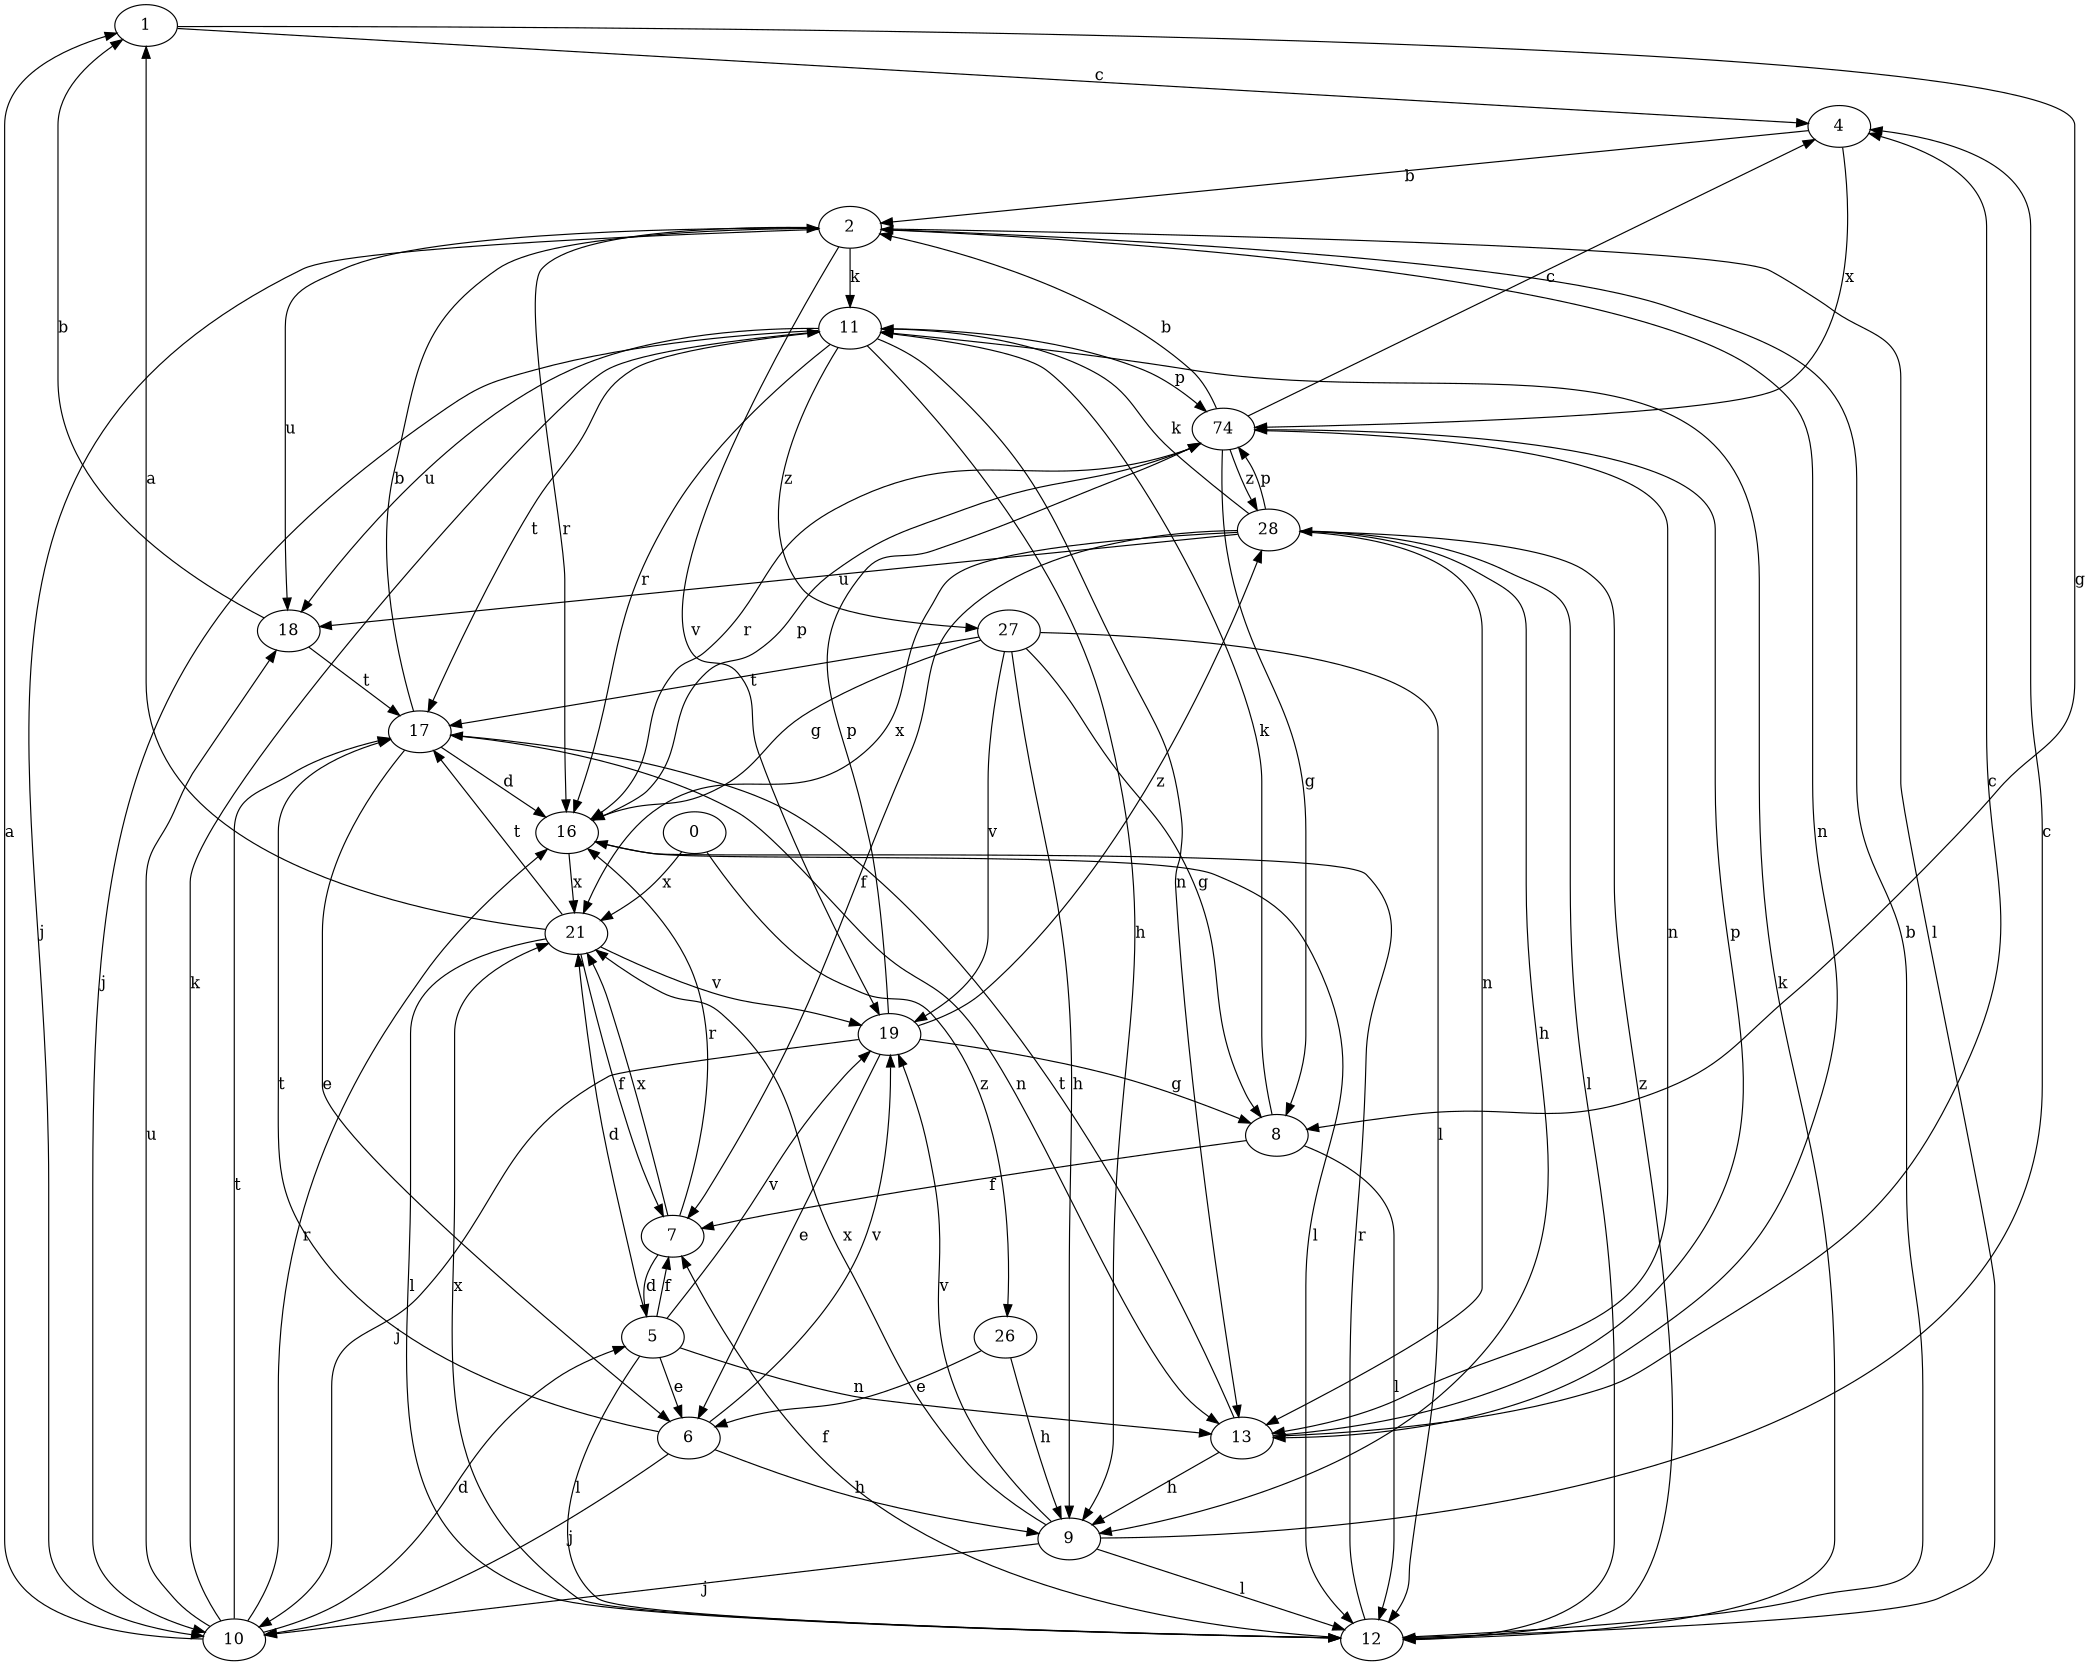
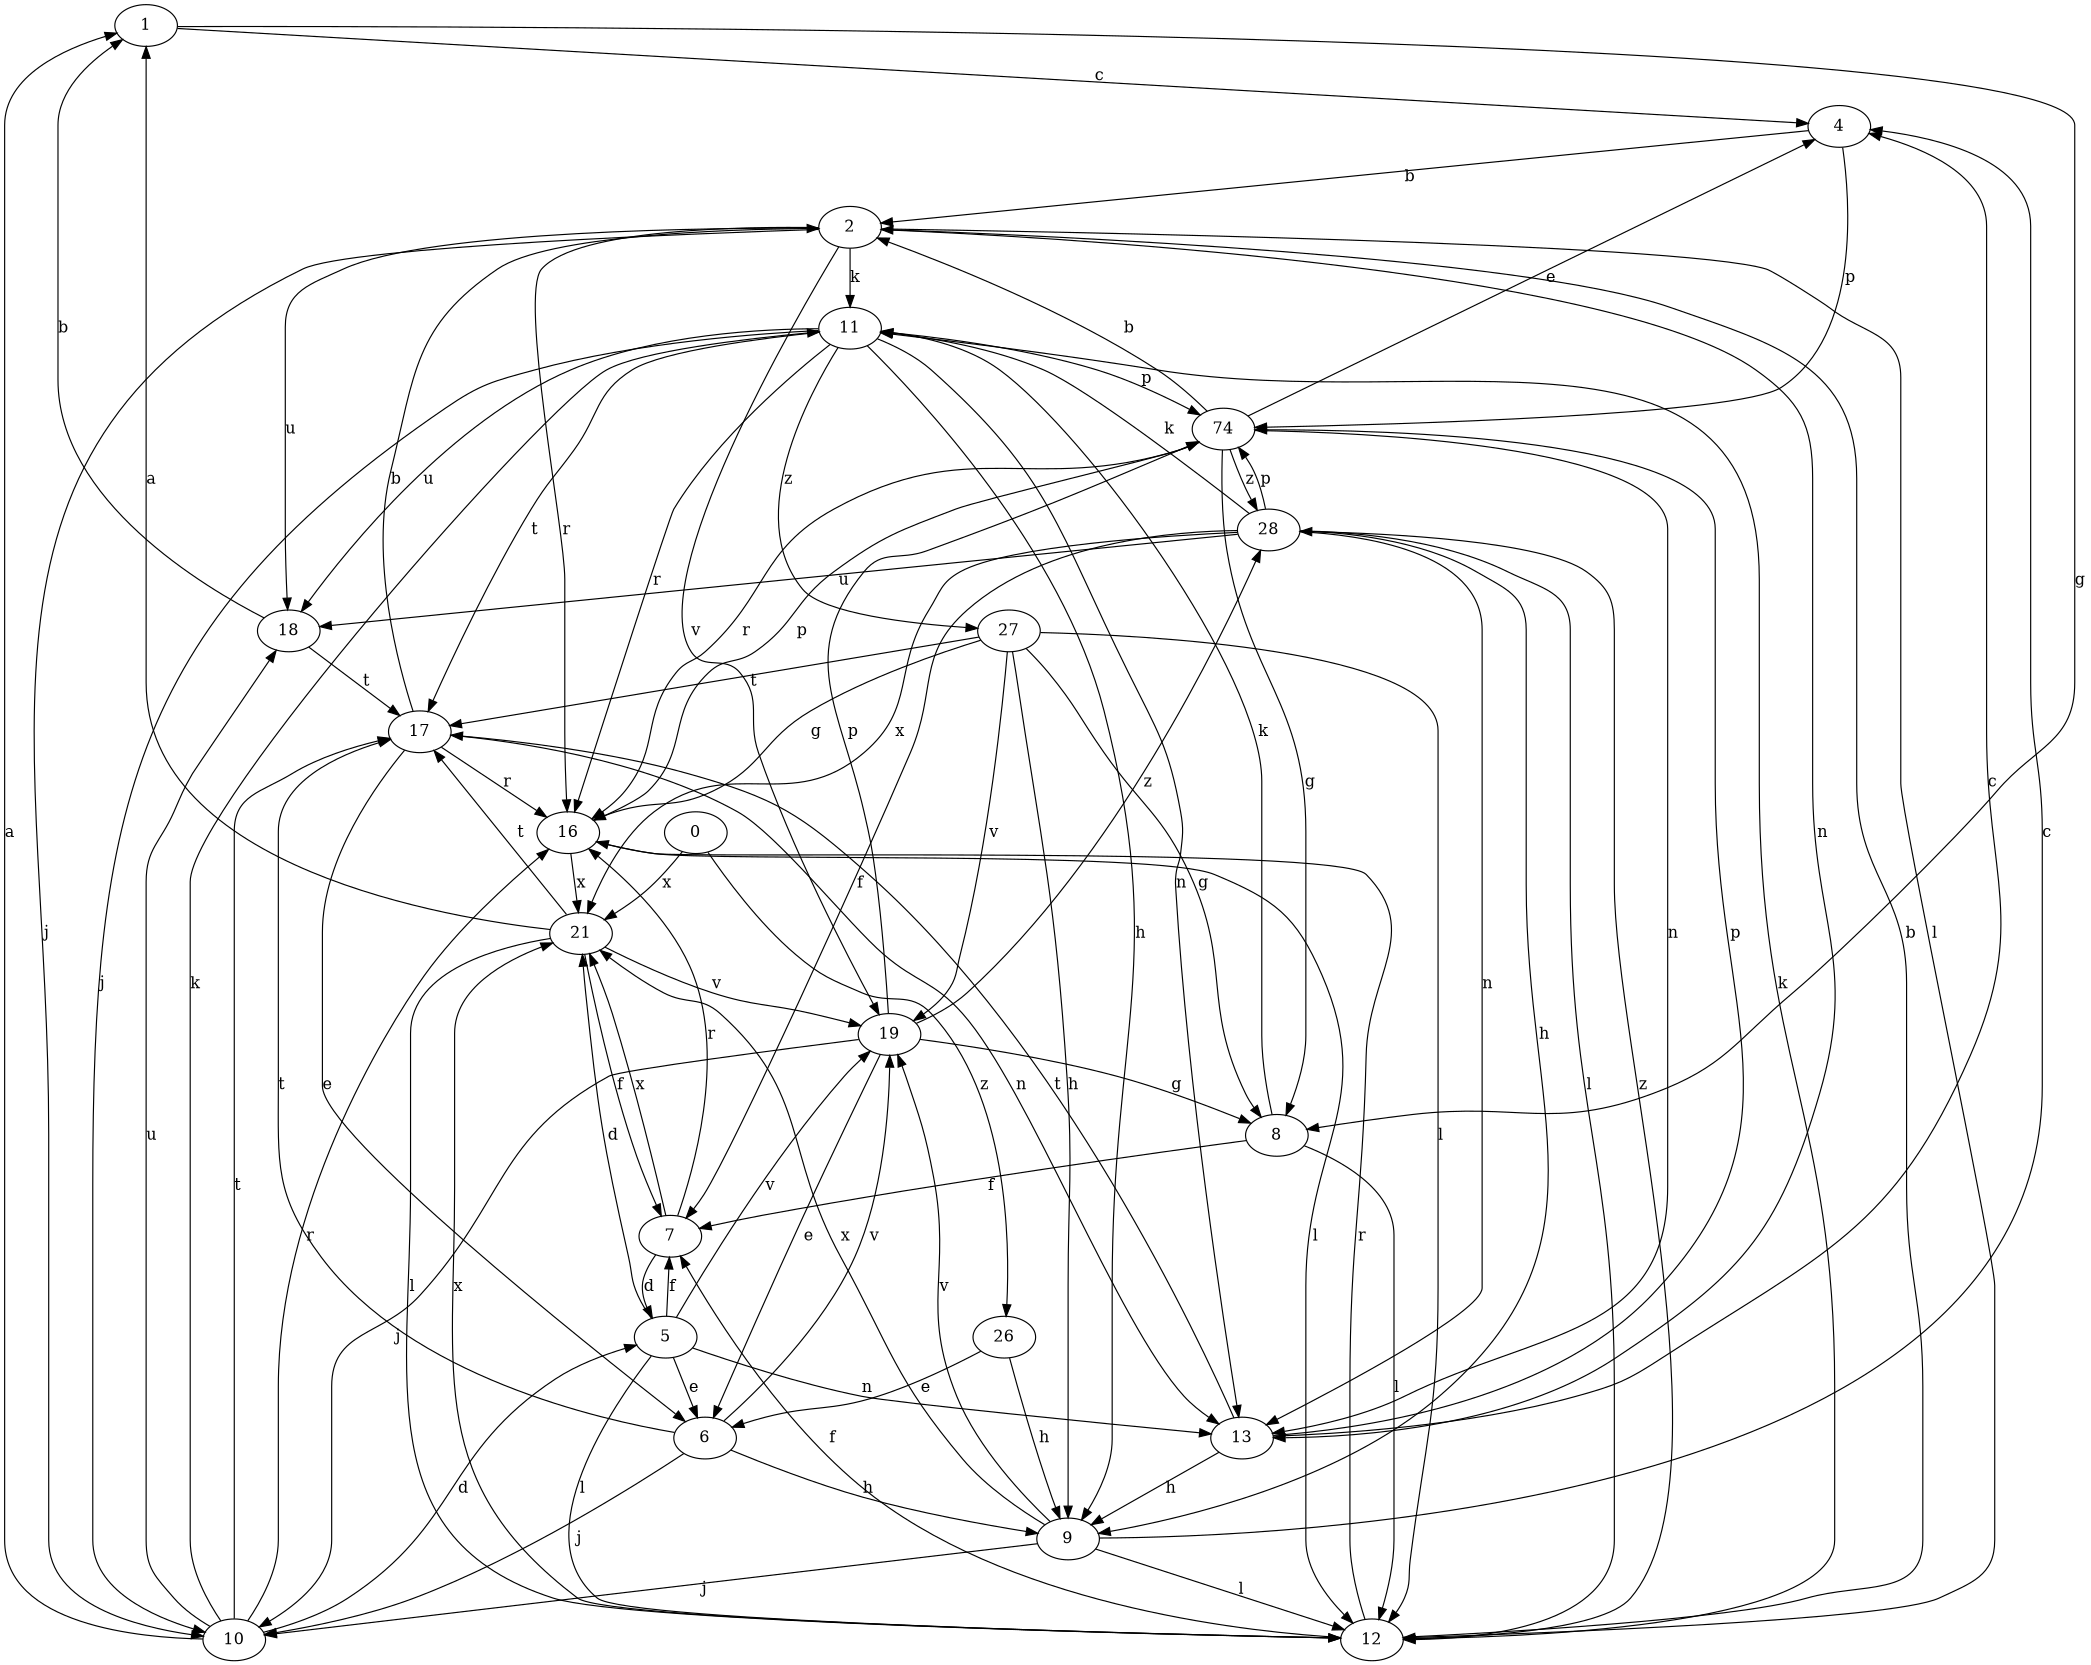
edge "74" -> "4": label "c" -> "e"
edge "4" -> "74": label "x" -> "p"
edge "17" -> "16": label "d" -> "r"
